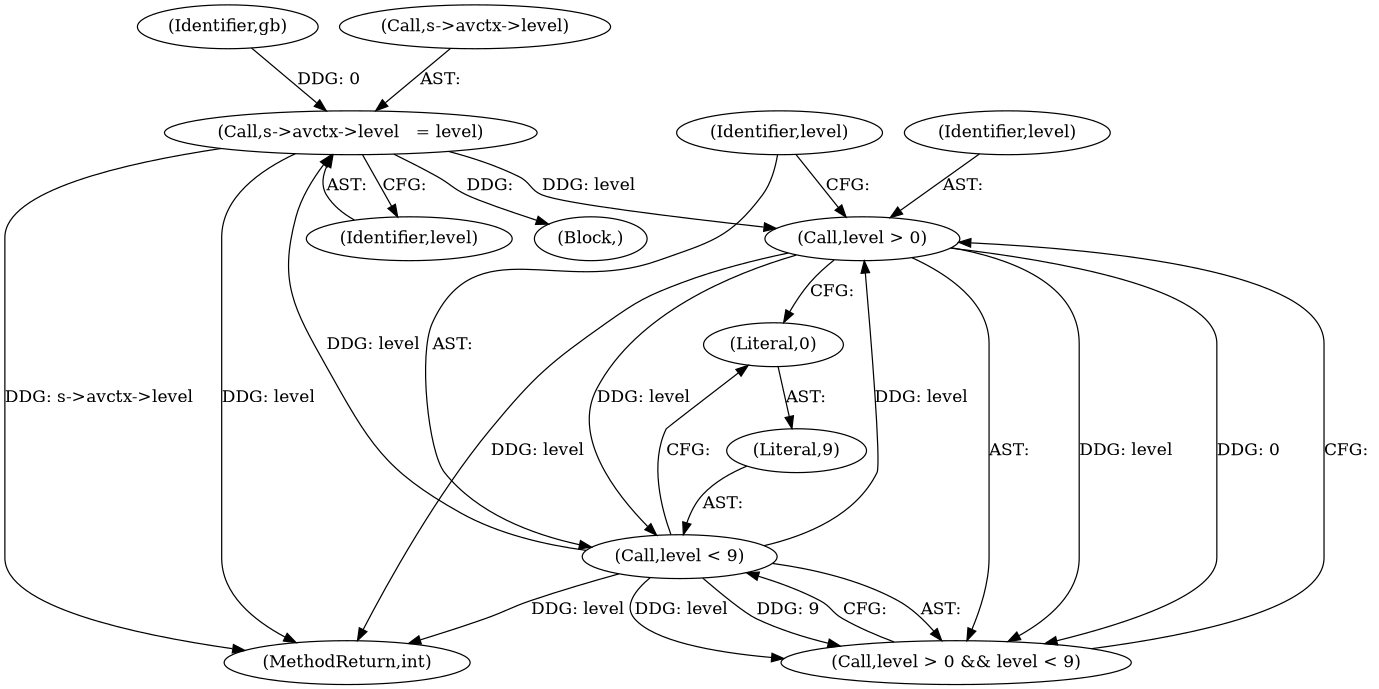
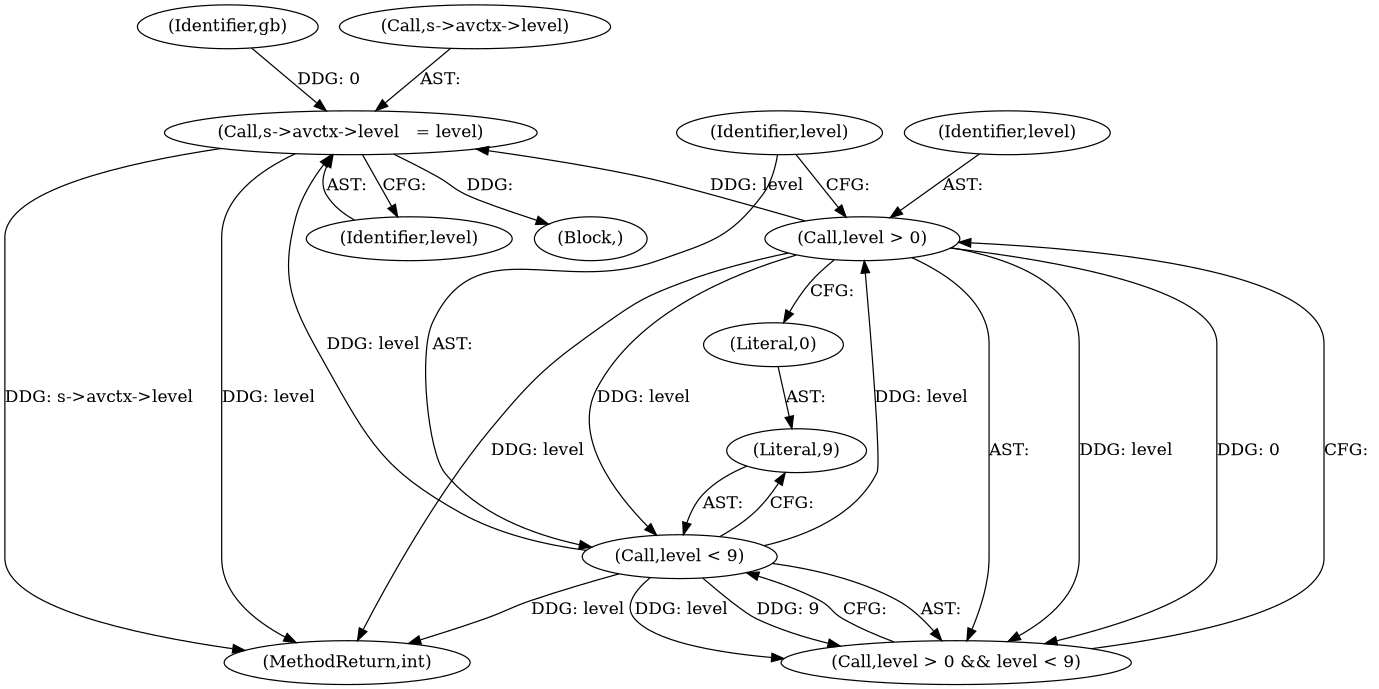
edge "(Call,s->avctx->level   = level)" -> "(Call,level > 0)": reversed
edge "(Call,level < 9)" -> "(Literal,0)": now "(Call,level < 9)" -> "(Literal,9)"
